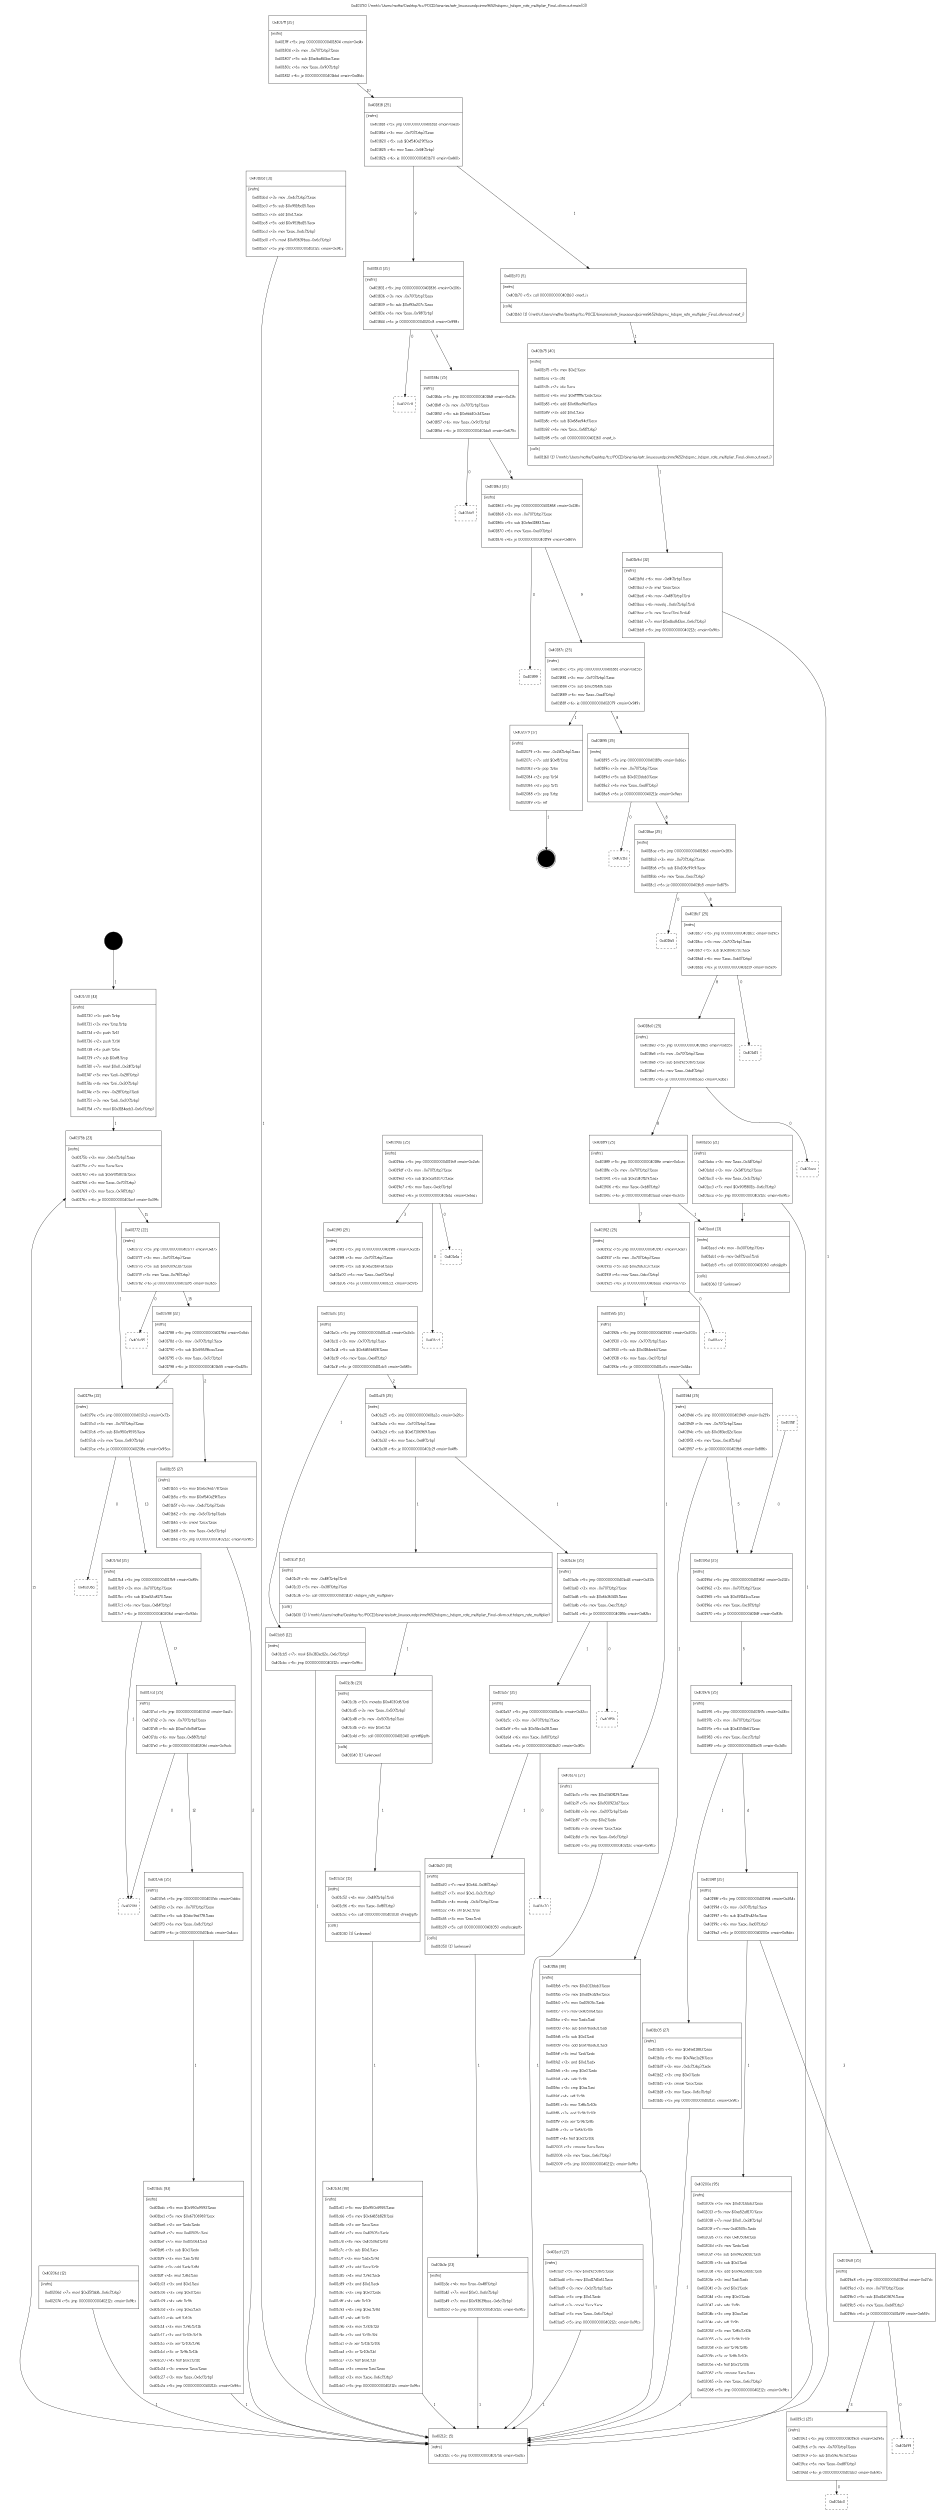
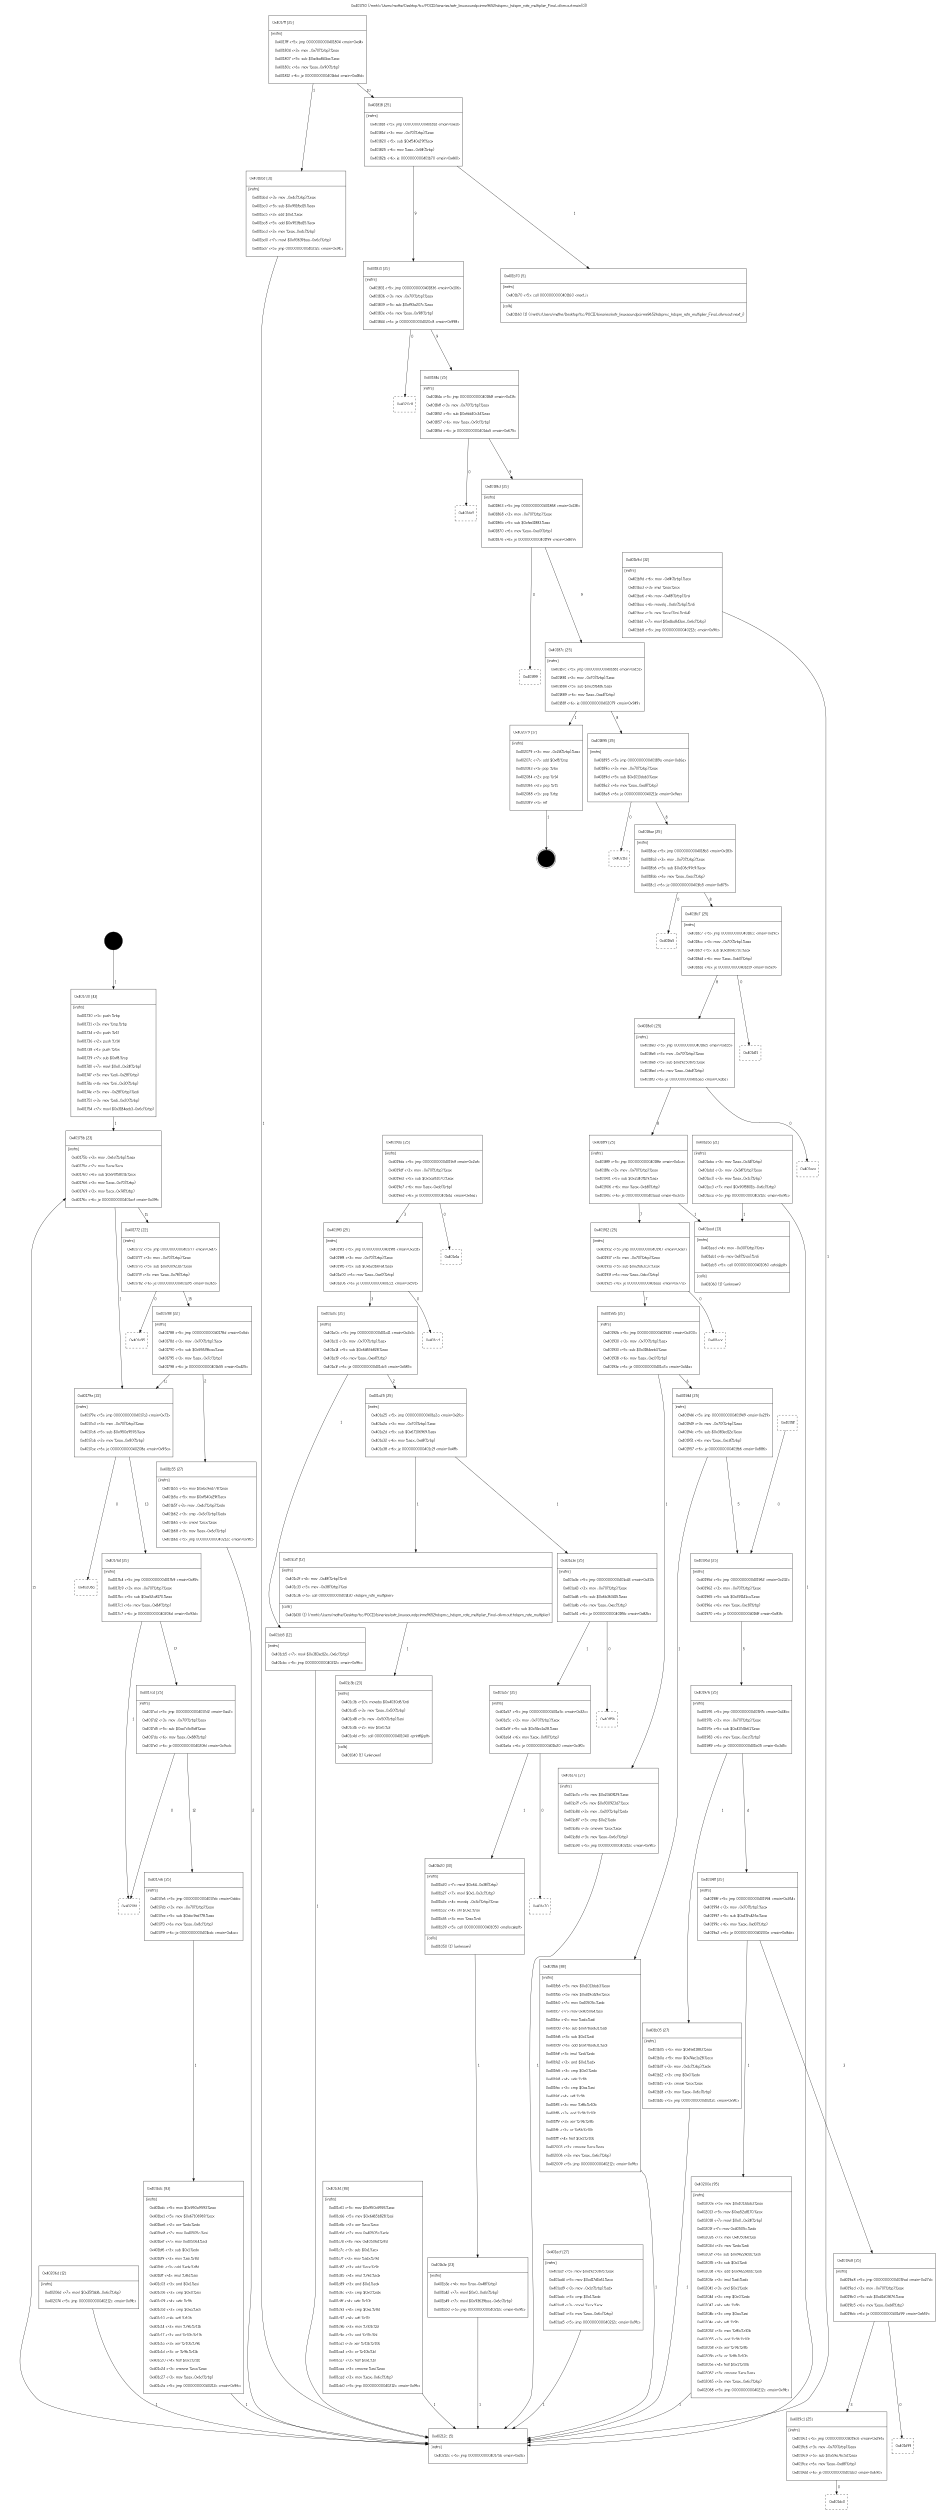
edge "0x4017ff [25]" -> "0x401bbd [31]": added, label "1"
node "0x401b75 [40]": removed
edge "0x4019da [25]" -> "0x401cc1": now "0x4019f3 [25]" -> "0x401cc1"
edge "0x4019f3 [25]" -> "0x401a0c [25]": added, label "3"
node "0x401c52 [15]": removed
